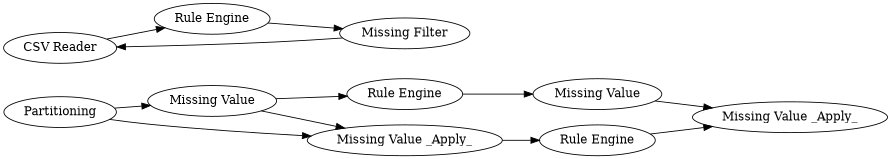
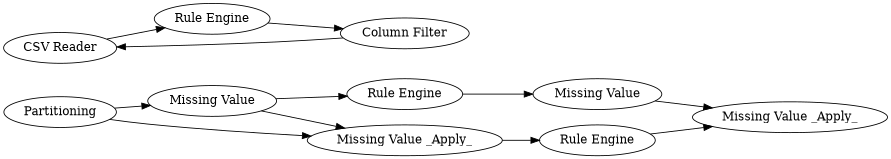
node "Missing Filter": label "Missing Filter" -> "Column Filter"
